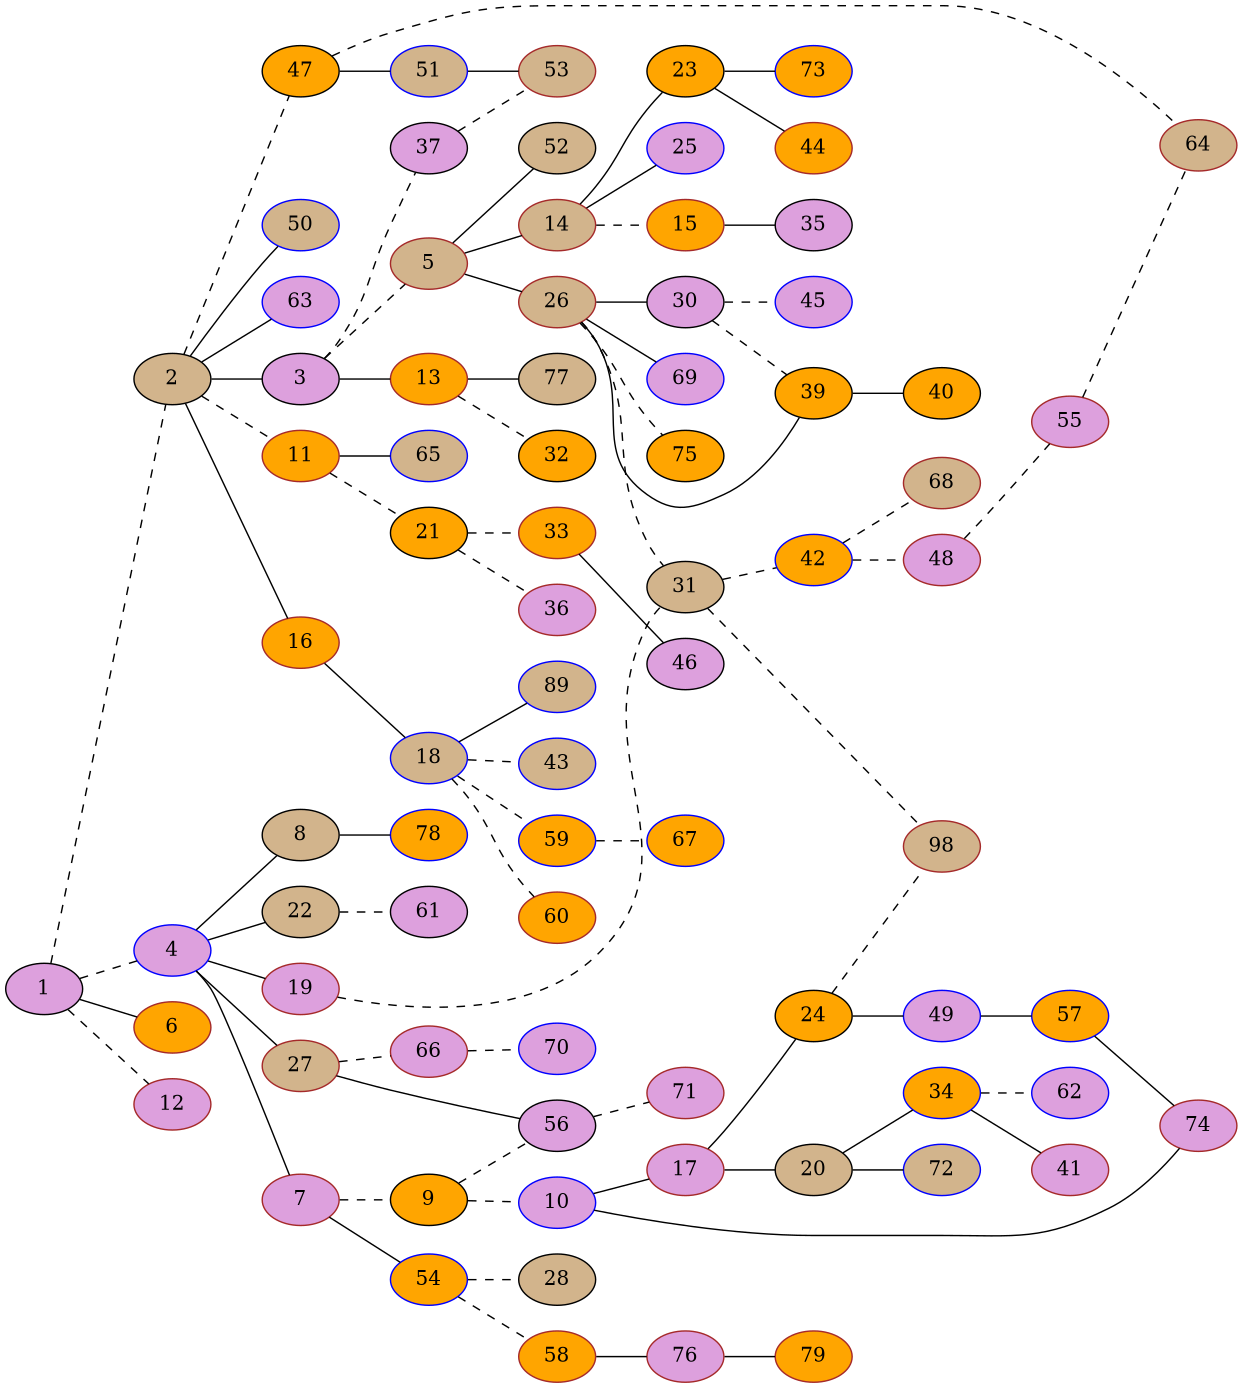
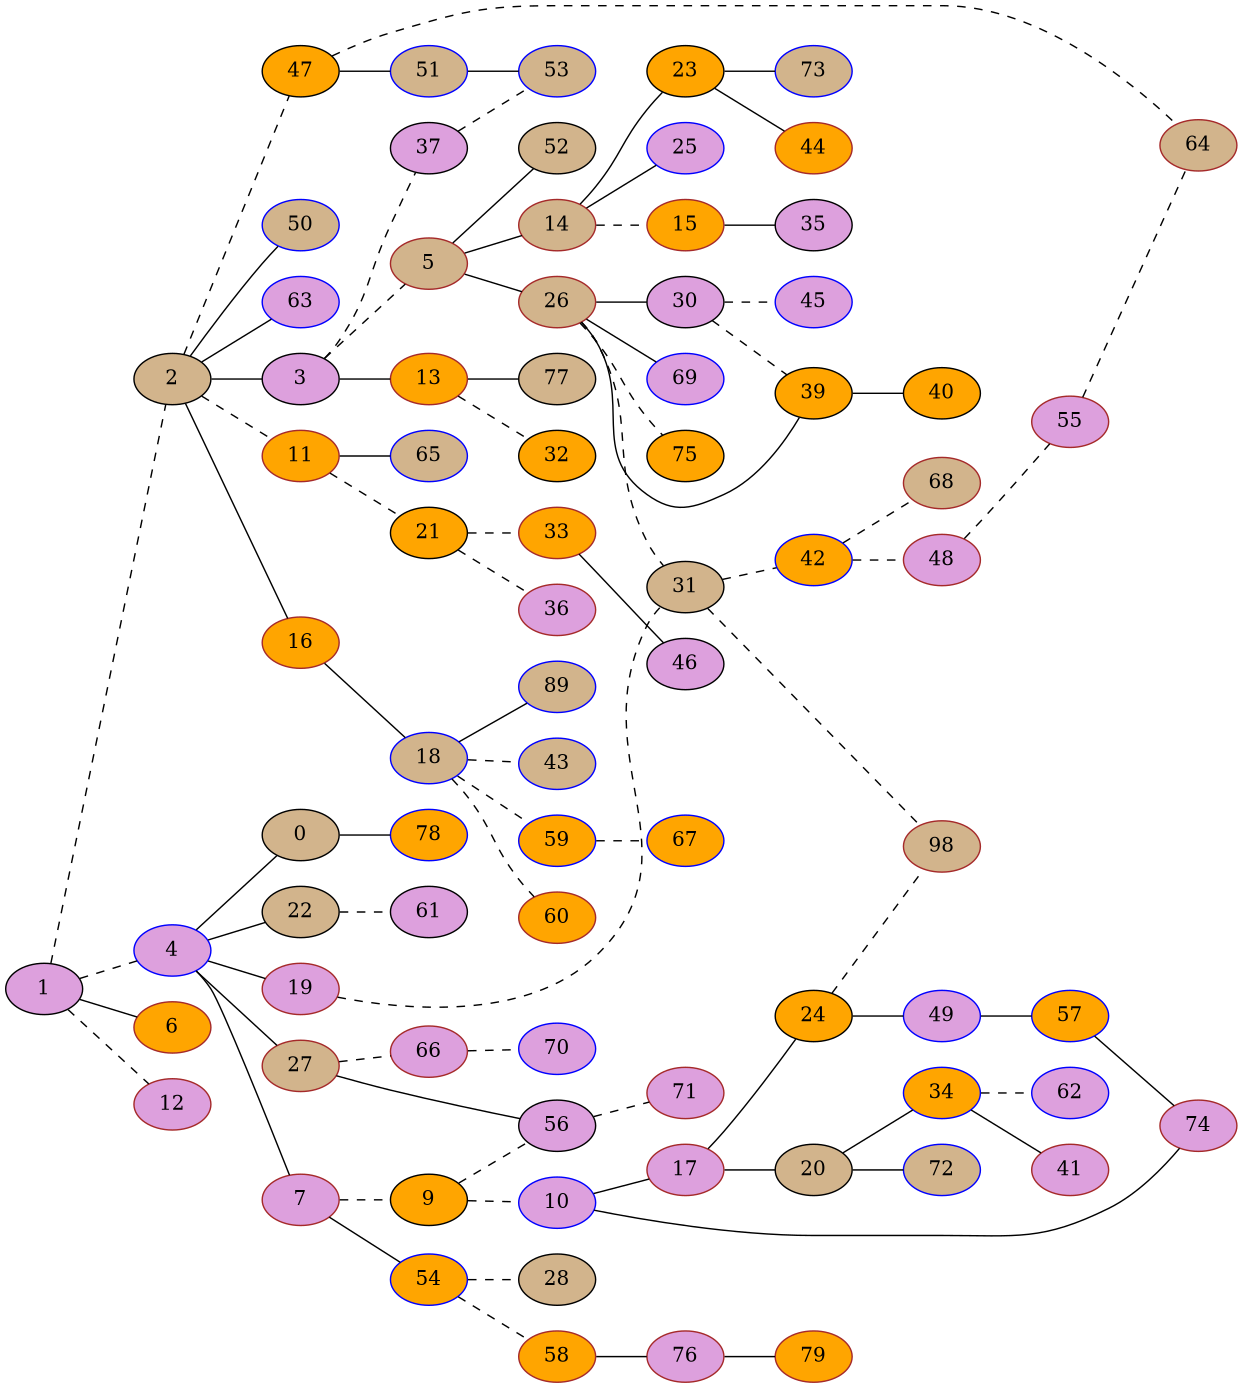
node "53": color brown -> blue
node "73": fillcolor orange -> tan
node "8": label "8" -> "0"
